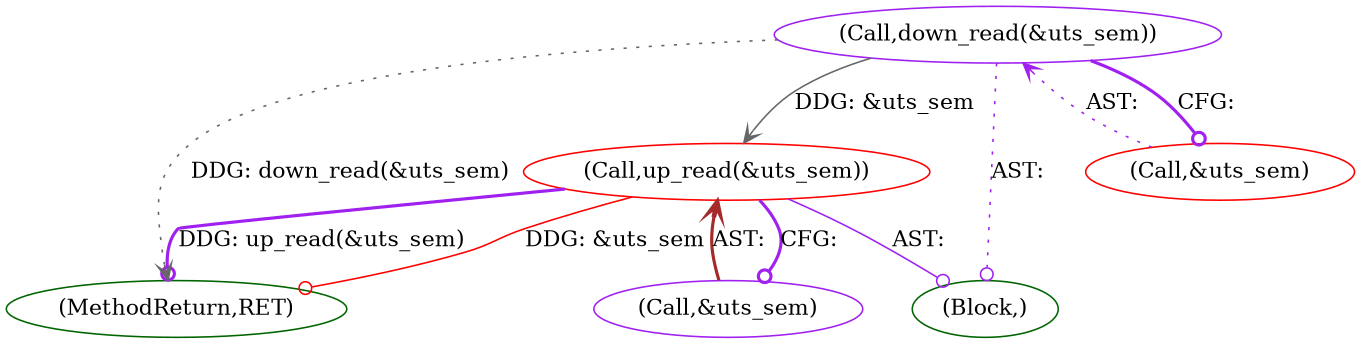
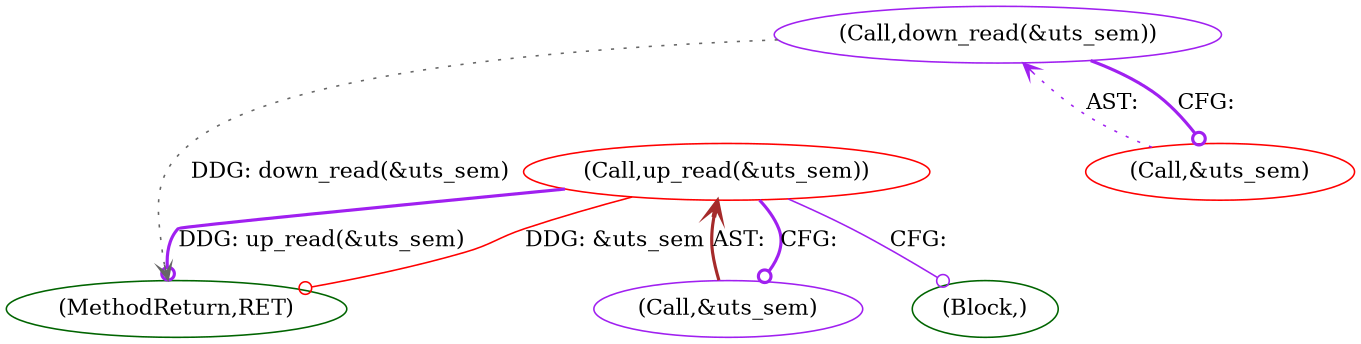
edge "(Call,down_read(&uts_sem))" -> "(Call,up_read(&uts_sem))": removed, label "DDG: &uts_sem"
edge "(Call,down_read(&uts_sem))" -> "(Block,)": removed, label "AST:"
edge "(Call,up_read(&uts_sem))" -> "(Block,)": label "AST: " -> "CFG: "
